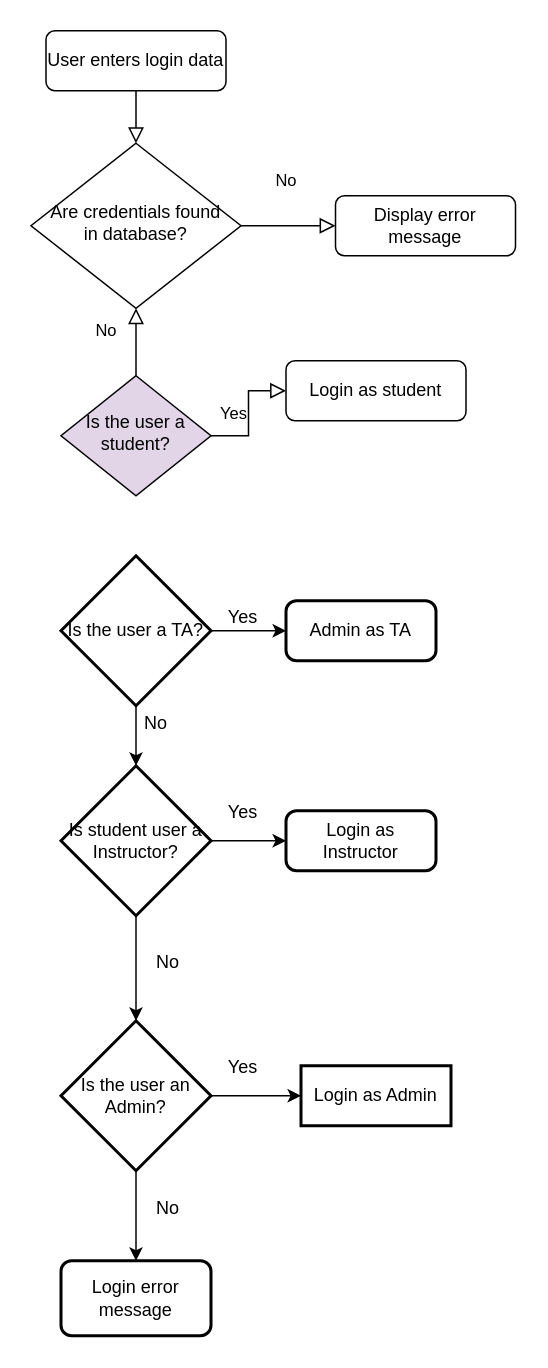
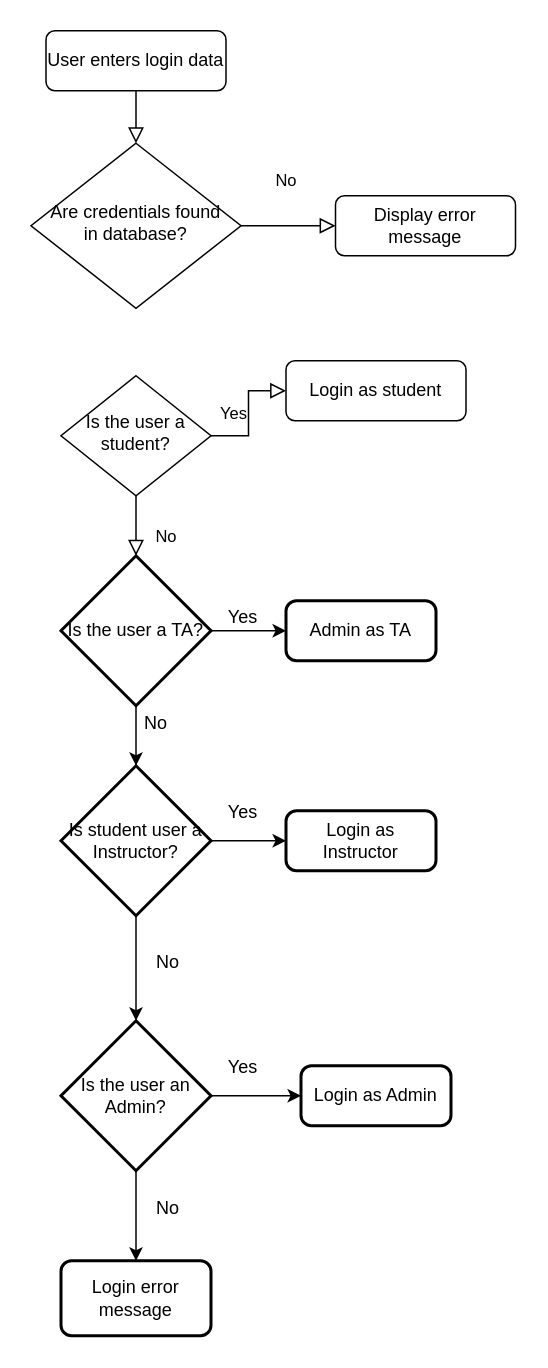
edge "Is the user a student?" -> "Are credentials found in database?": now "Is the user a student?" -> "Is the user a TA?"
node "Is the user a student?": fillcolor #e1d5e7 -> #ffffff
node "Login as Admin": shape rectangle -> rounded rectangle
